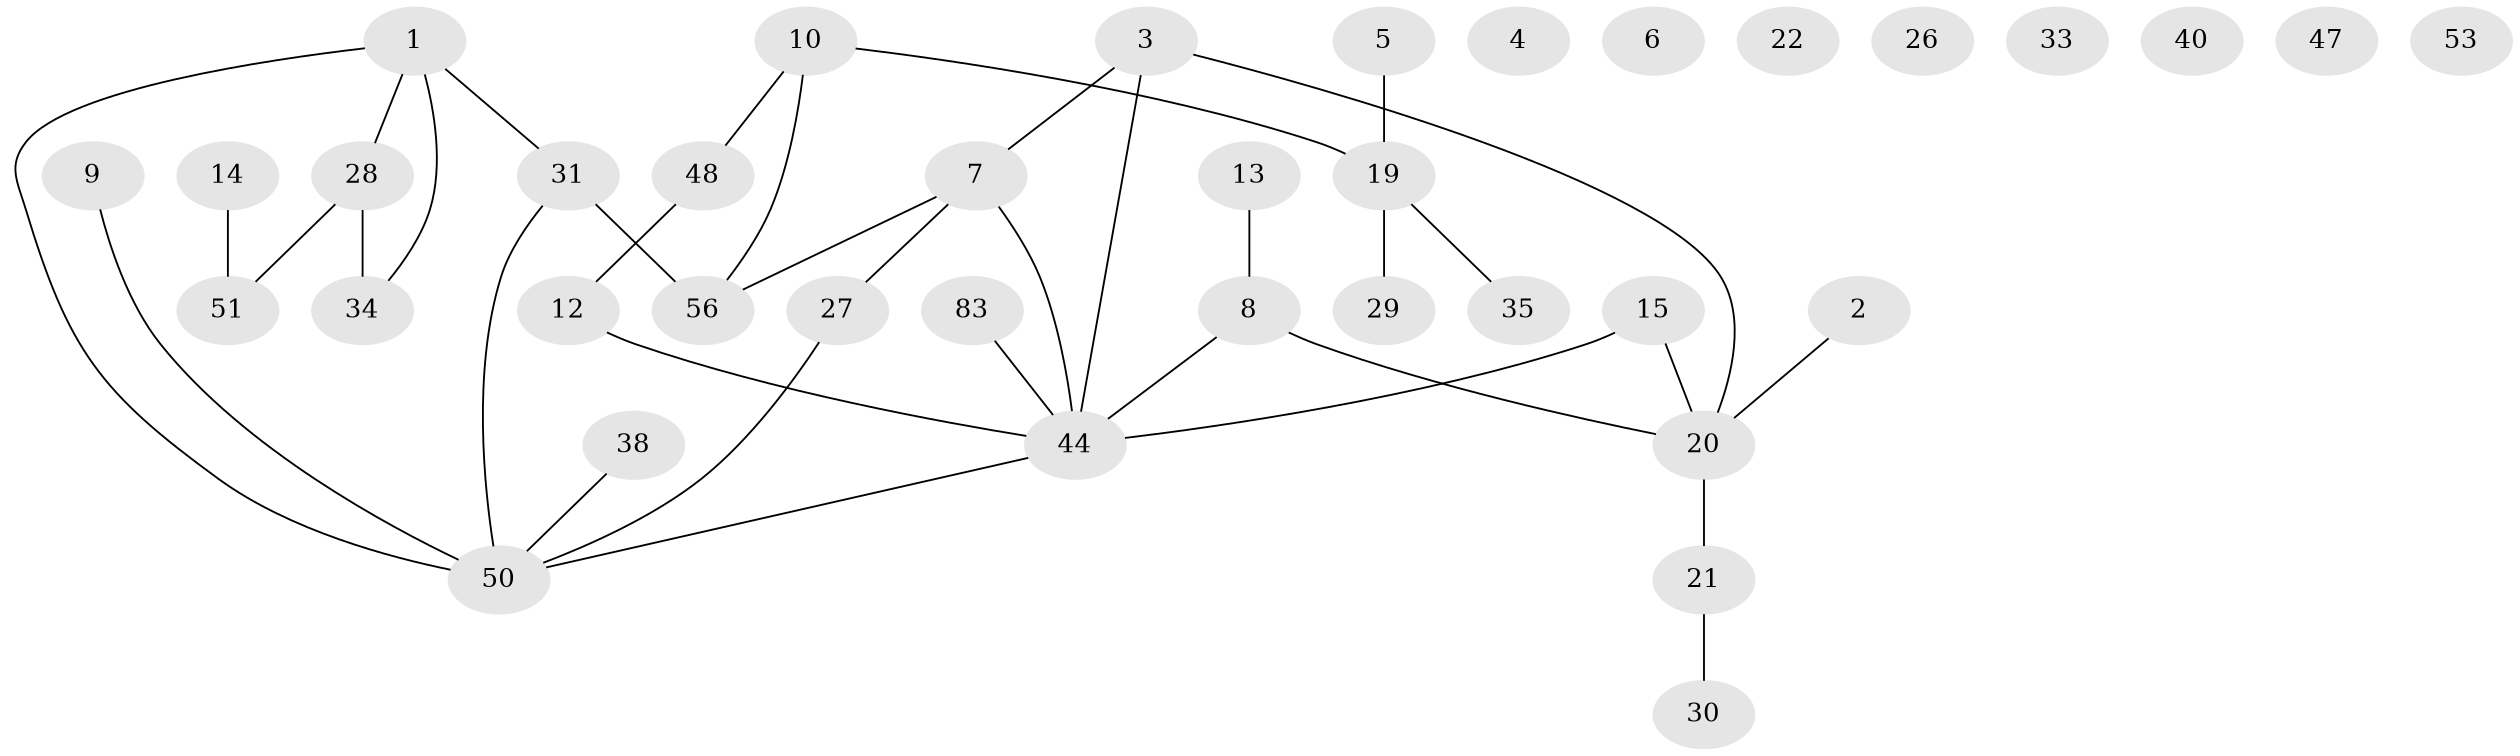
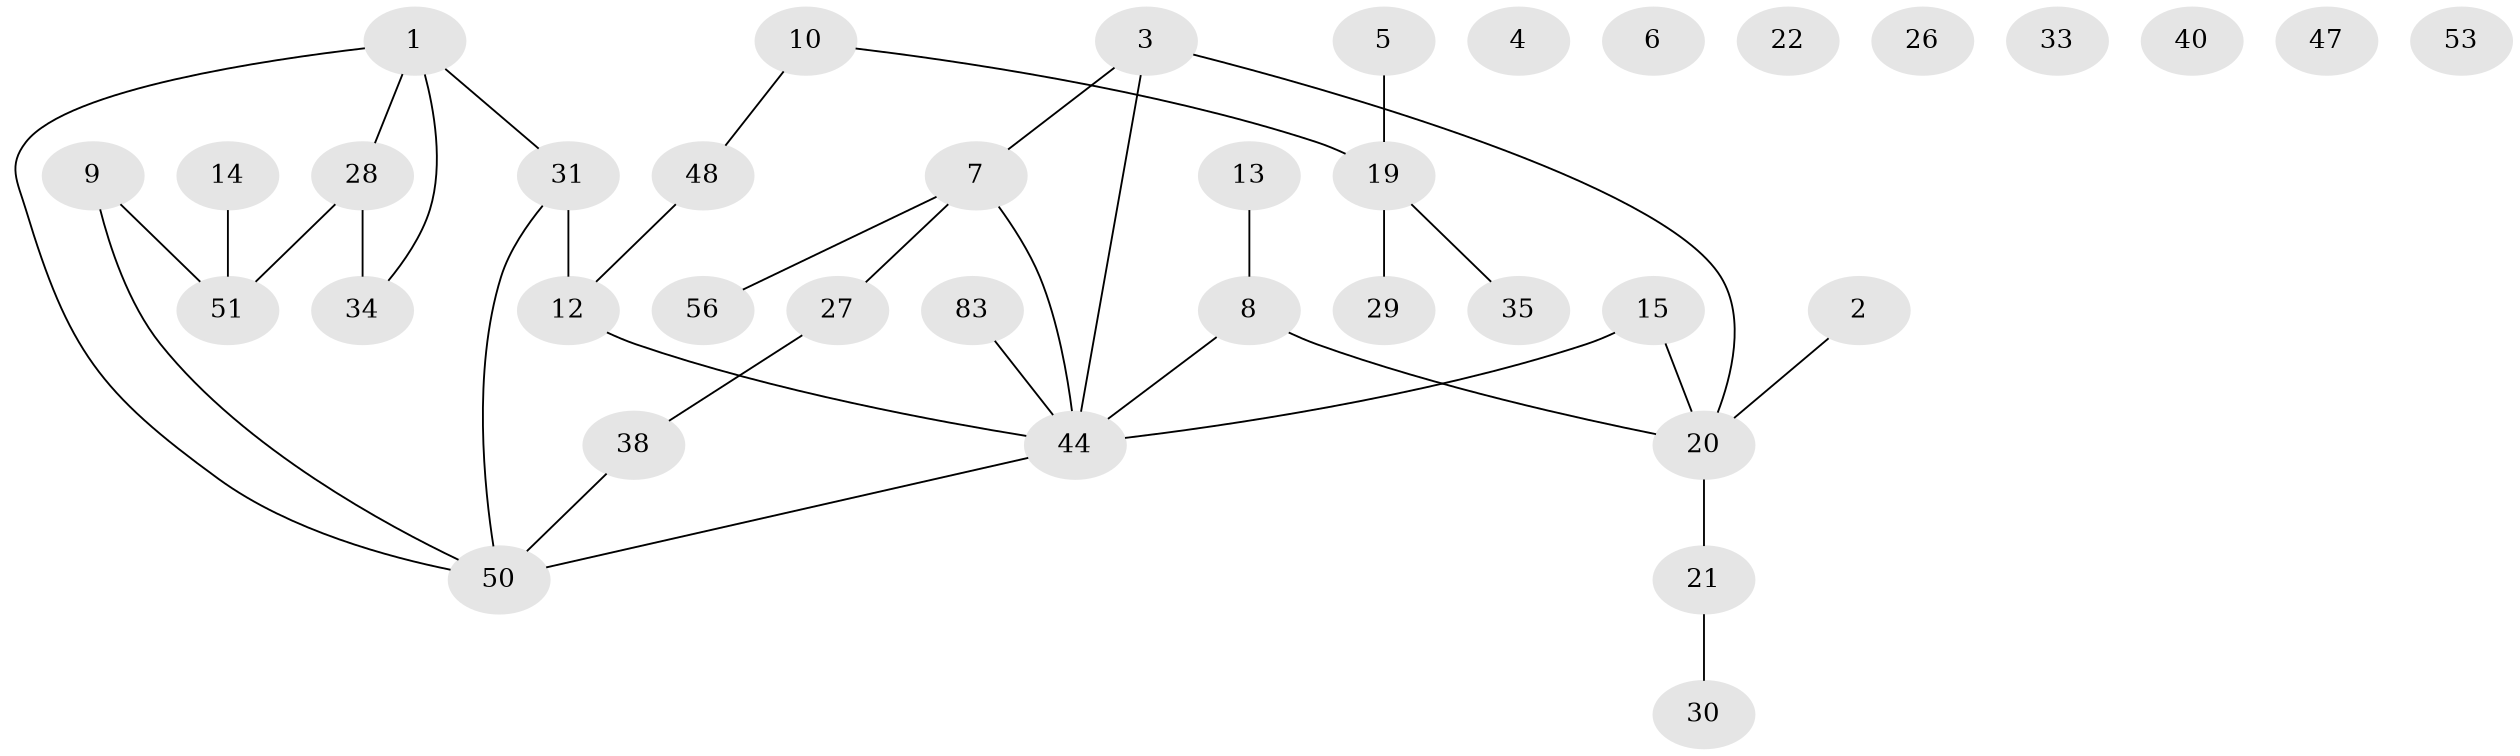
edge "10" -- "56": removed
edge "31" -- "56": now "31" -- "12"
edge "9" -- "51": added
edge "27" -- "50": now "27" -- "38"
